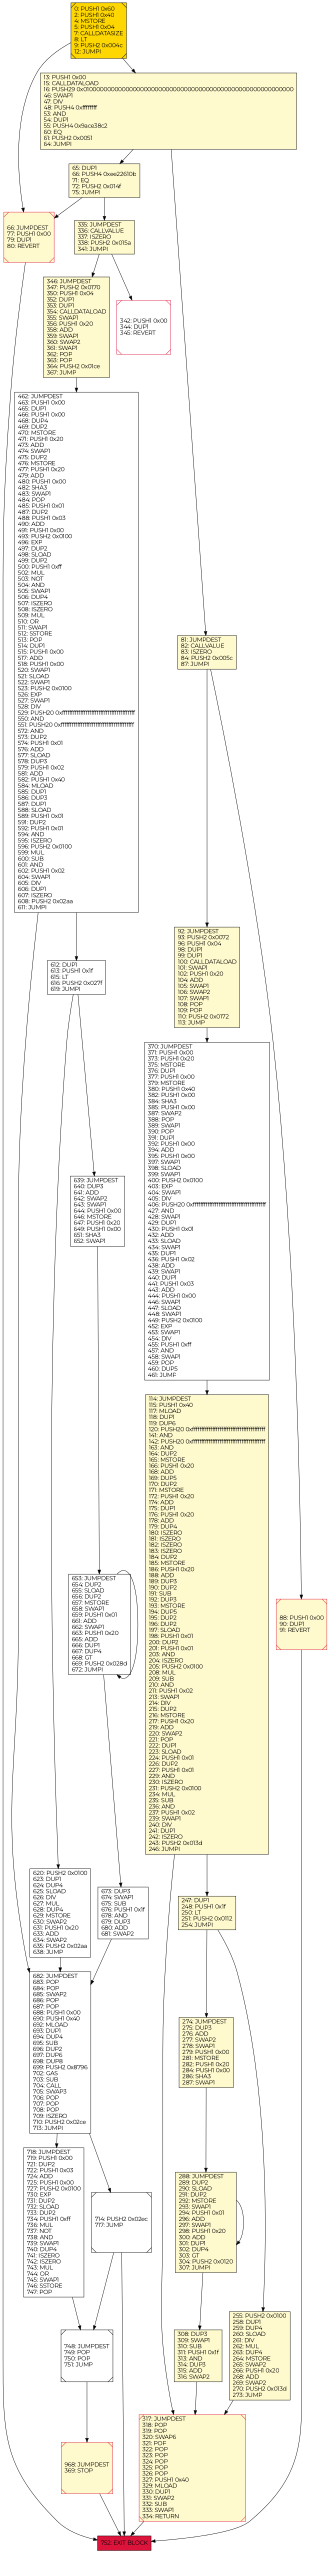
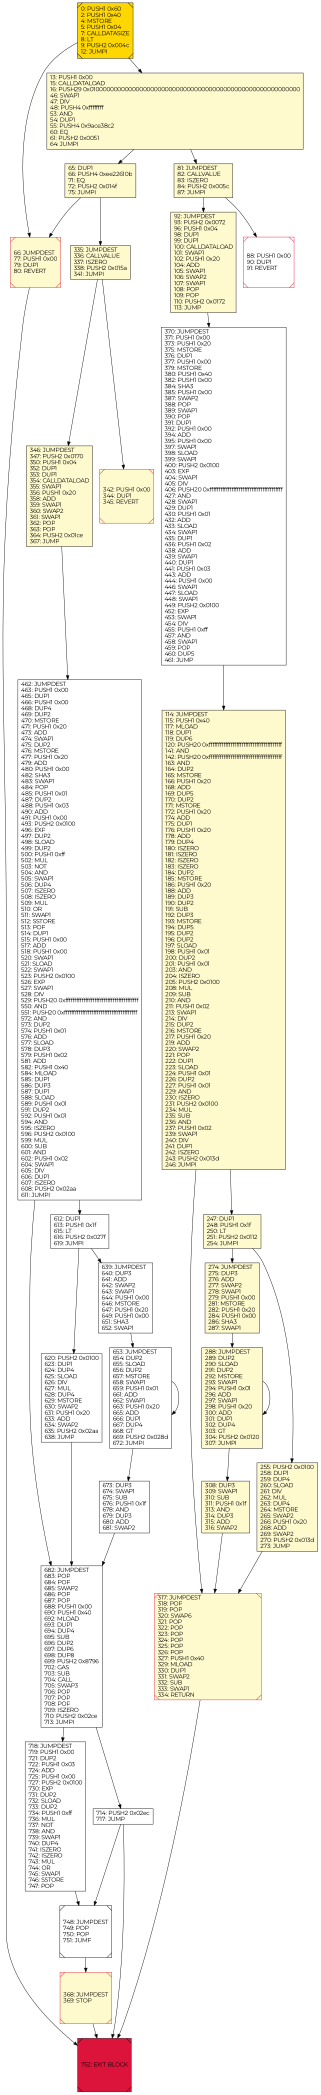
node "342: PUSH1 0x00 344: DUP1 345: REVERT": fillcolor white -> lemonchiffon
node "88: PUSH1 0x00 90: DUP1 91: REVERT": fillcolor lemonchiffon -> white
edge "88: PUSH1 0x00 90: DUP1 91: REVERT" -> "752: EXIT BLOCK": removed
node "714: PUSH2 0x02ec 717: JUMP": shape Msquare -> box
node "968: JUMPDEST 369: STOP": label "968: JUMPDEST 369: STOP" -> "368: JUMPDEST 369: STOP"
node "752: EXIT BLOCK": shape box -> Msquare
